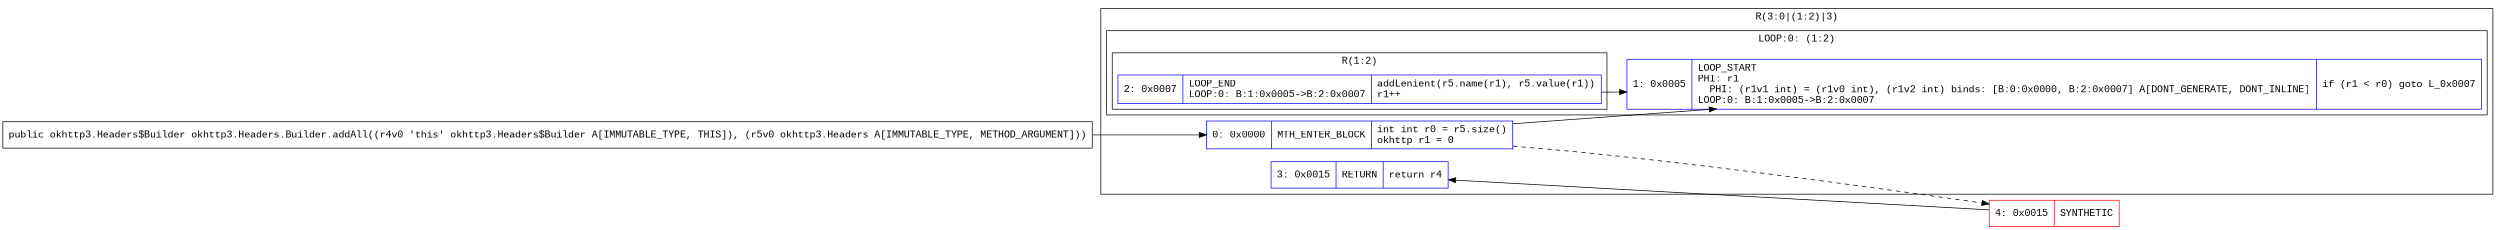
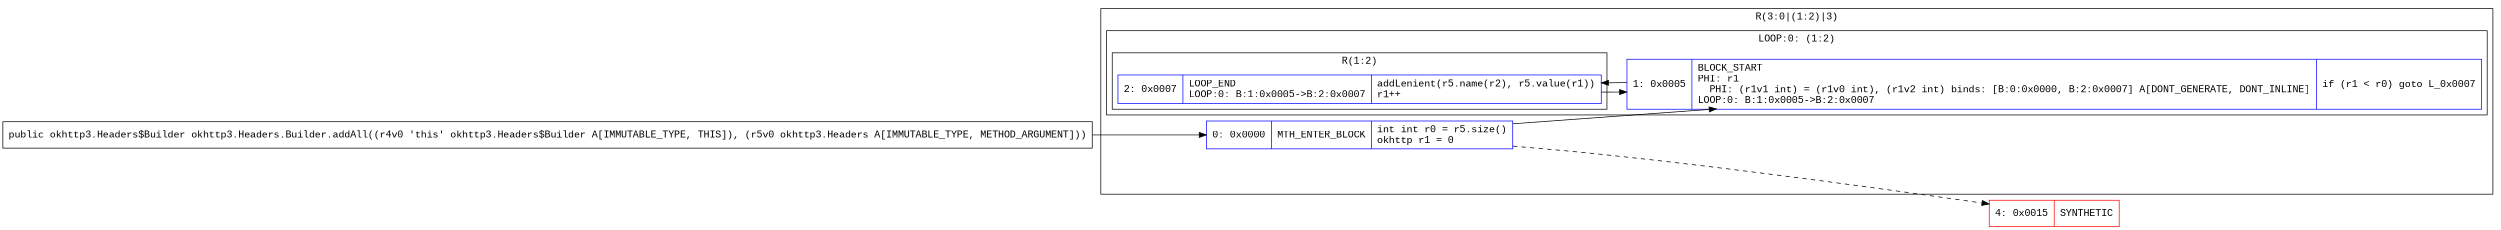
node "1: 0x0005": text "LOOP_START" -> "BLOCK_START"
edge "1: 0x0005" -> "2: 0x0007": added
node "2: 0x0007": text "addLenient(r5.name(r1), r5.value(r1))" -> "addLenient(r5.name(r2), r5.value(r1))"
node "3: 0x0015": removed
